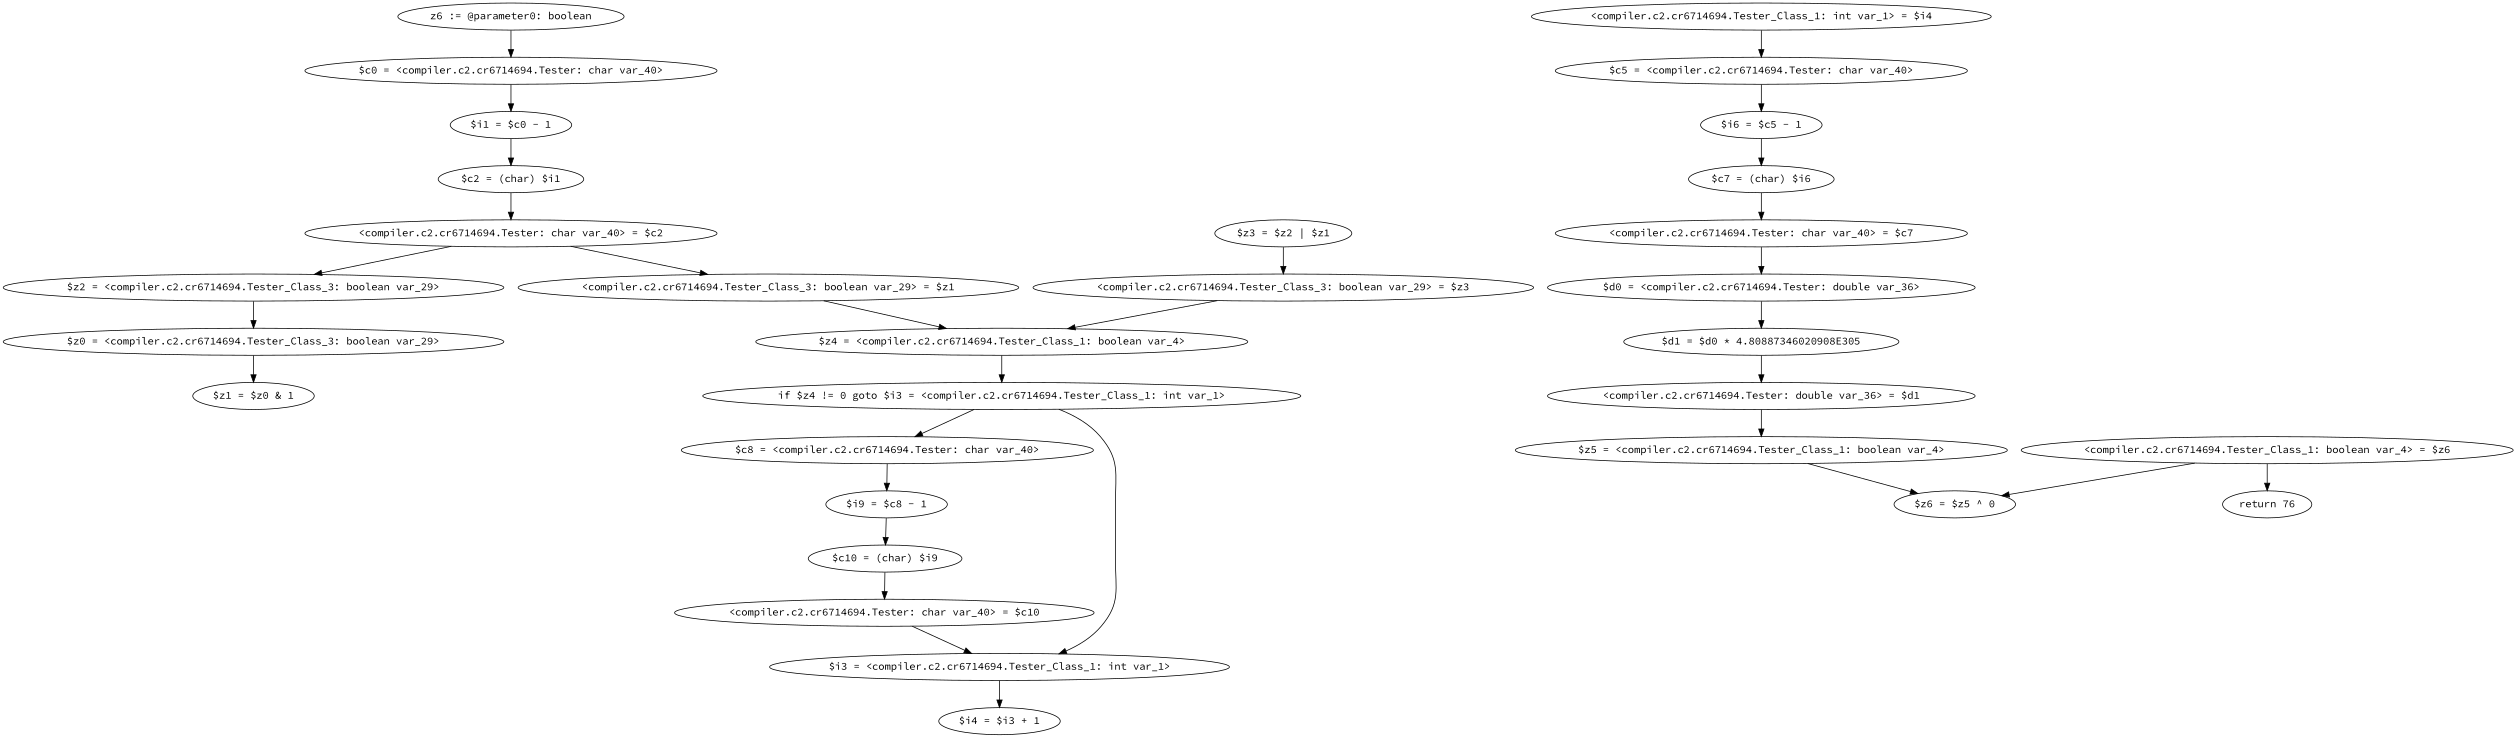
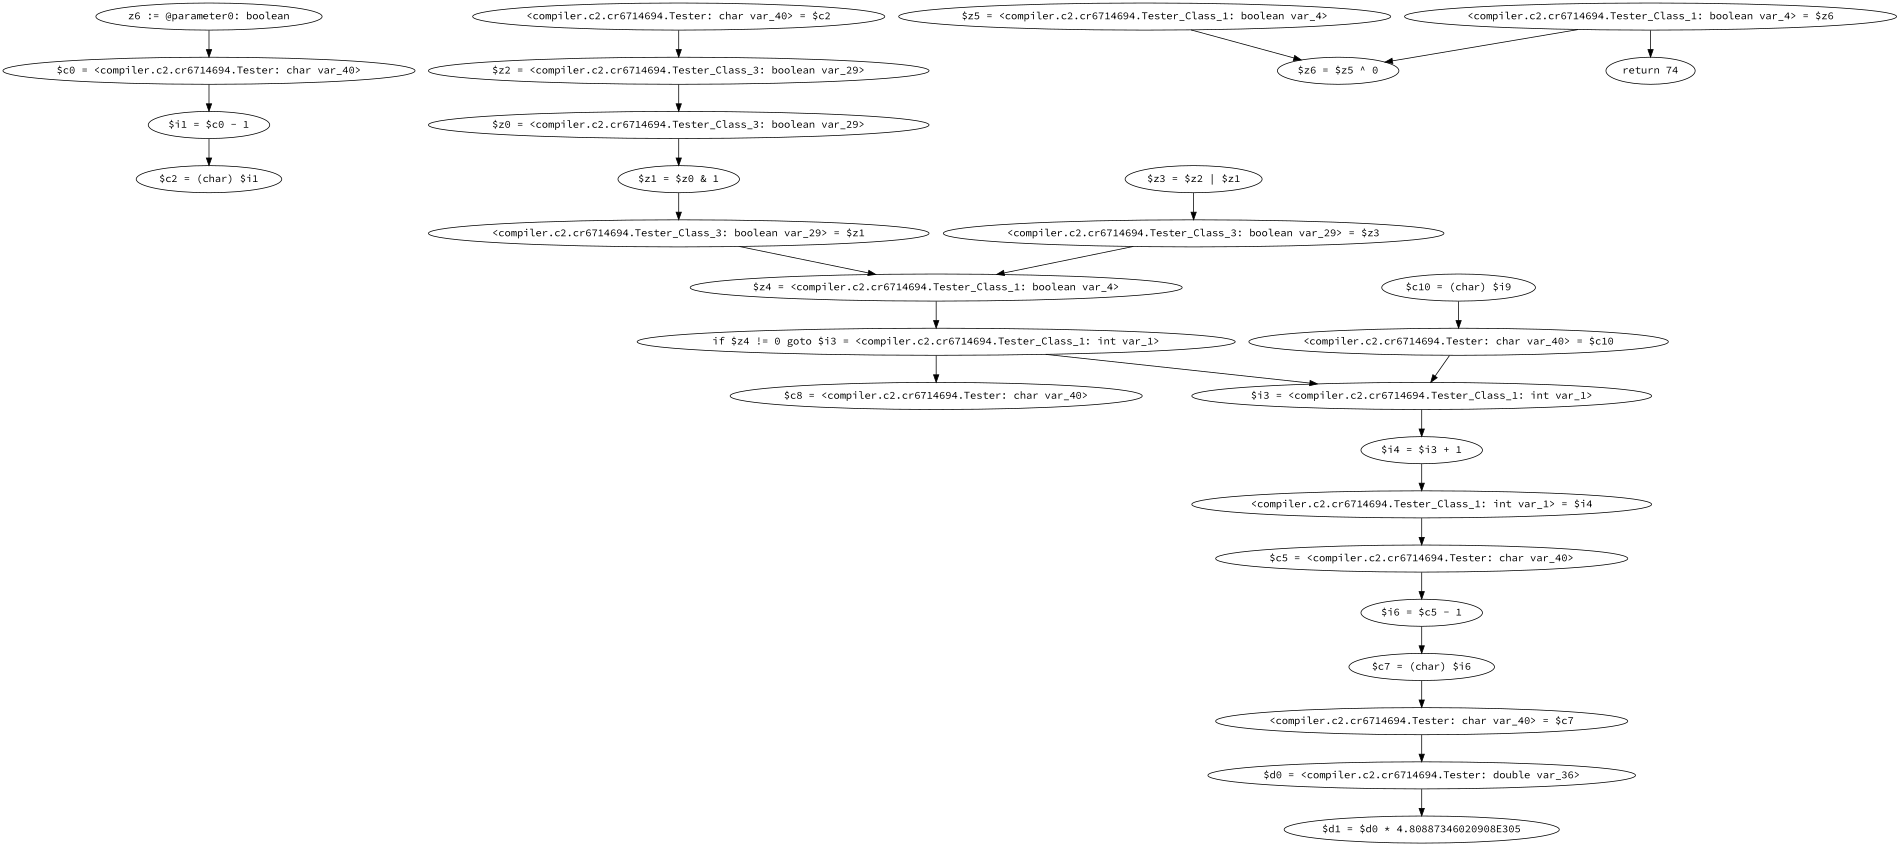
edge "$c2 = (char) $i1" -> "<compiler.c2.cr6714694.Tester: char var_40> = $c2": removed
edge "<compiler.c2.cr6714694.Tester: char var_40> = $c2" -> "<compiler.c2.cr6714694.Tester_Class_3: boolean var_29> = $z1": now "$z1 = $z0 & 1" -> "<compiler.c2.cr6714694.Tester_Class_3: boolean var_29> = $z1"
node "<compiler.c2.cr6714694.Tester: double var_36> = $d1": removed
edge "$i4 = $i3 + 1" -> "<compiler.c2.cr6714694.Tester_Class_1: int var_1> = $i4": added
node "$i9 = $c8 - 1": removed
node "return 76": label "return 76" -> "return 74"
